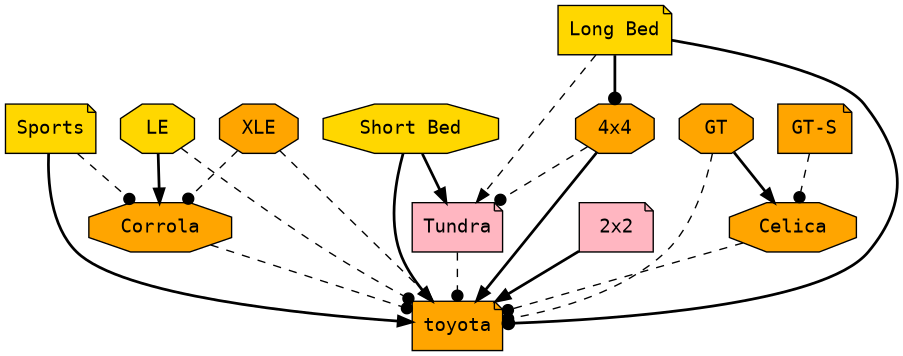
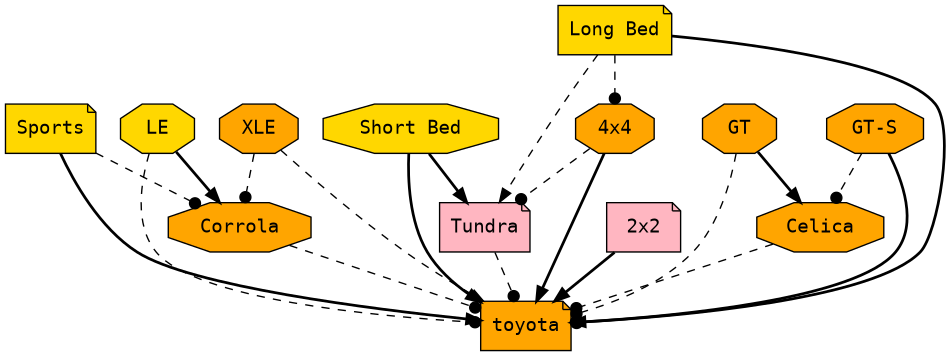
edge "Long Bed" -> "4x4": style bold -> dashed
node "GT-S": shape note -> octagon
edge "GT-S" -> "toyota": added
